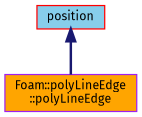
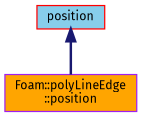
node "Foam::polyLineEdge ::polyLineEdge": label "Foam::polyLineEdge ::polyLineEdge" -> "Foam::polyLineEdge ::position"
